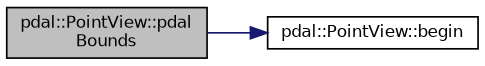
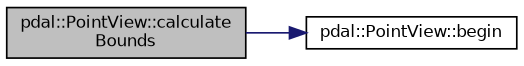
node "pdal::PointView::pdal Bounds": label "pdal::PointView::pdal Bounds" -> "pdal::PointView::calculate Bounds"
